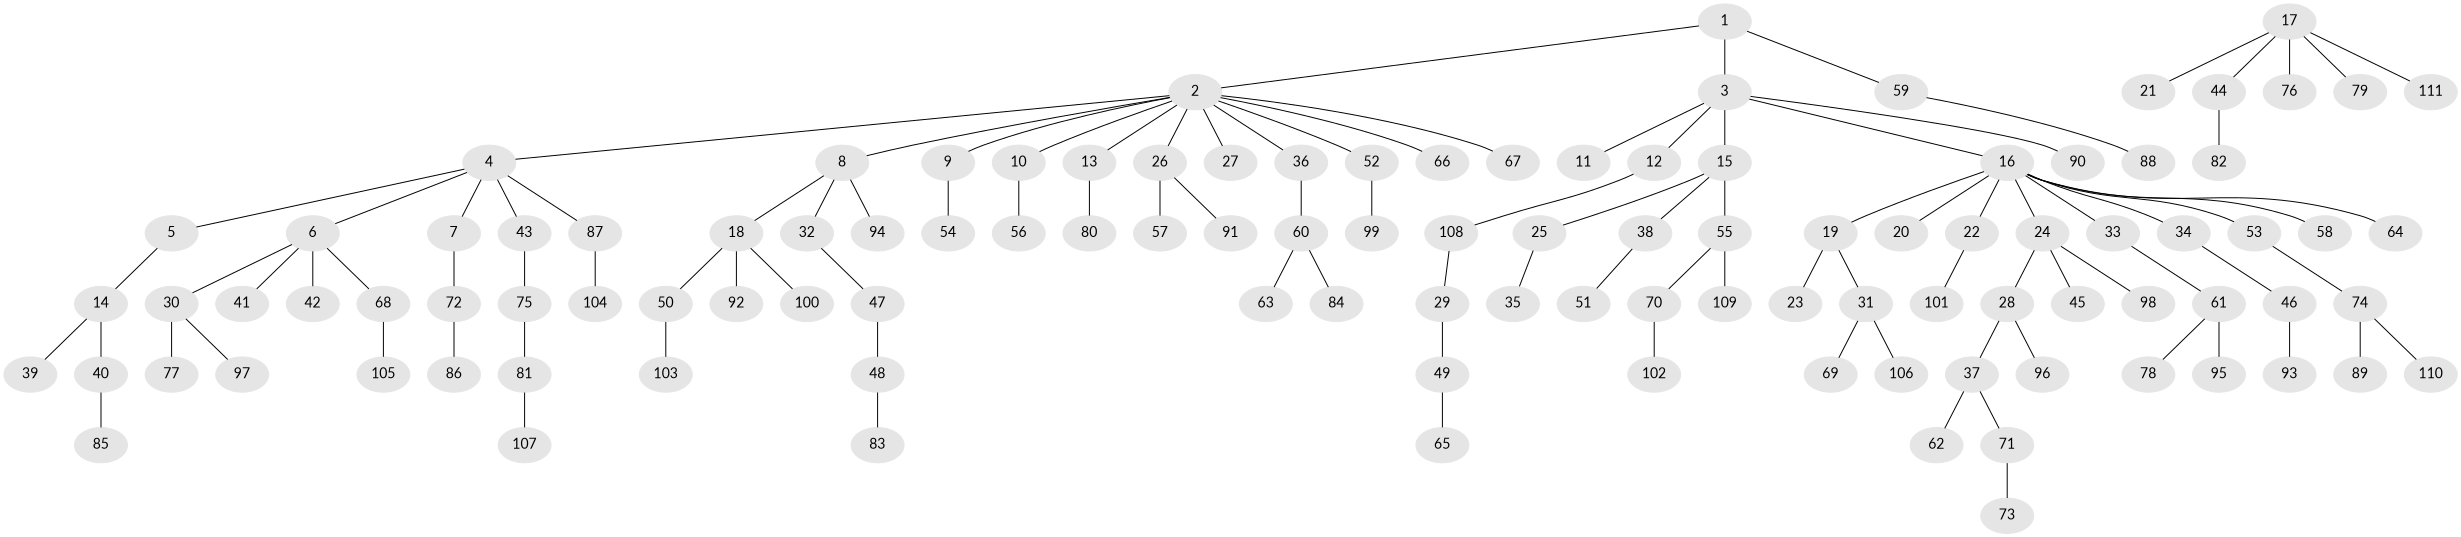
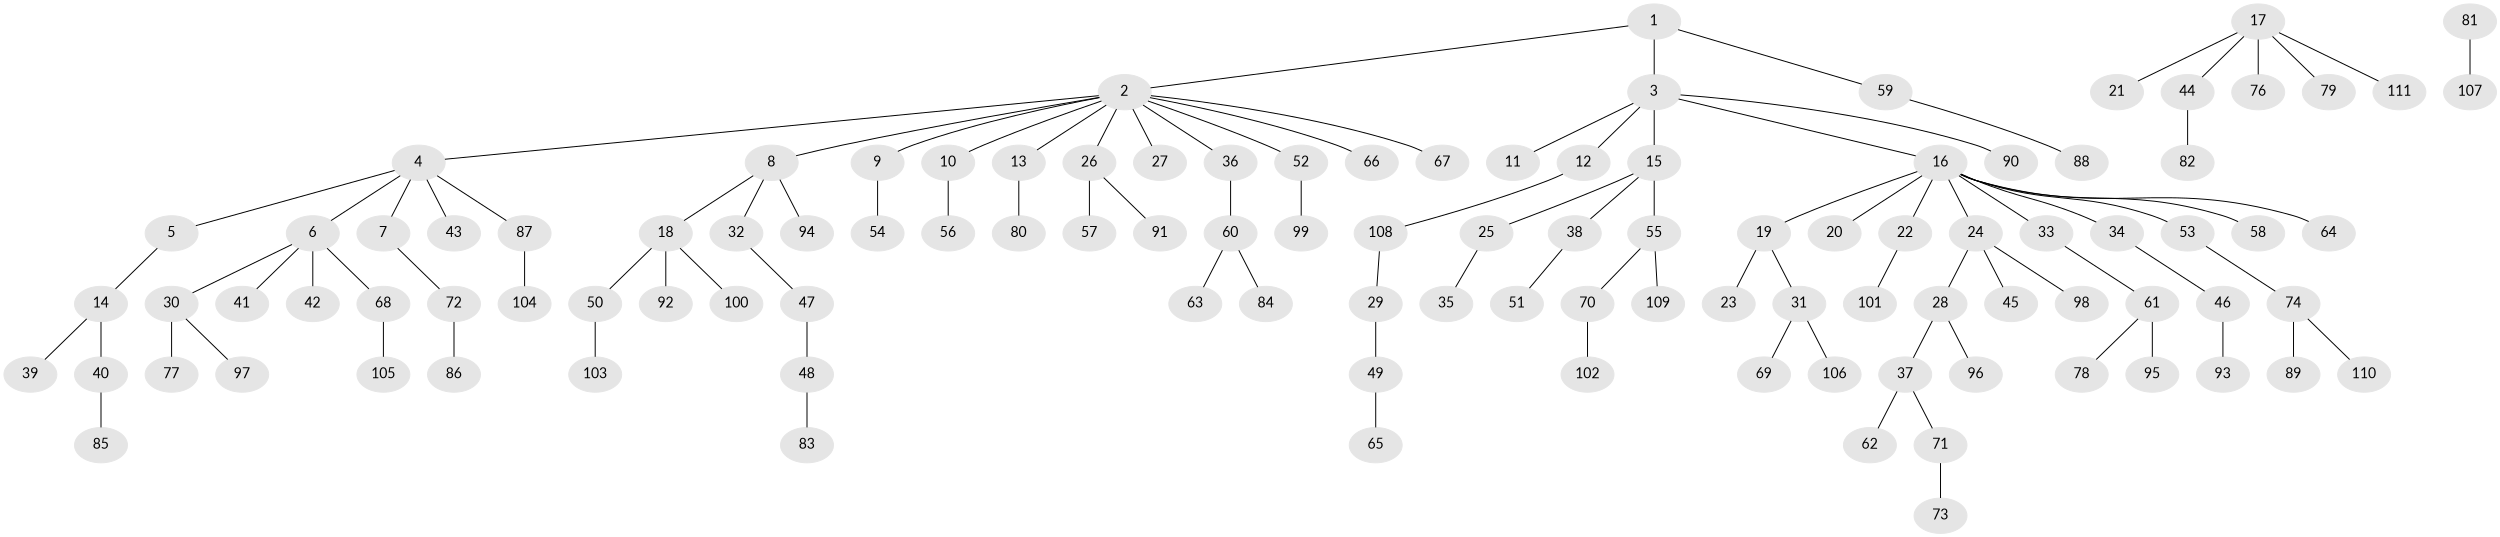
node "75": removed
